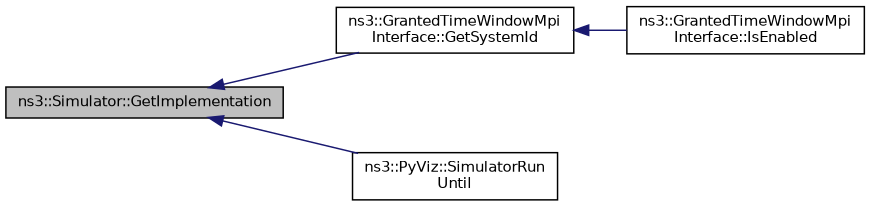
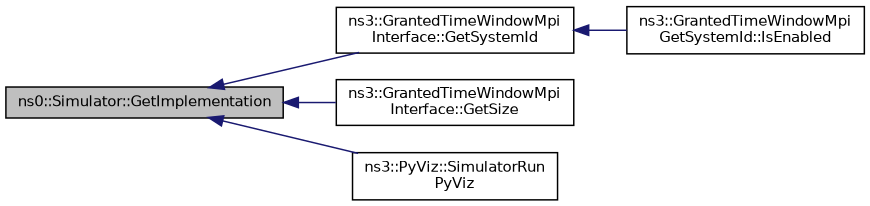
node "ns3::GrantedTimeWindowMpi Interface::IsEnabled": label "ns3::GrantedTimeWindowMpi Interface::IsEnabled" -> "ns3::GrantedTimeWindowMpi GetSystemId::IsEnabled"
node "ns3::Simulator::GetImplementation": label "ns3::Simulator::GetImplementation" -> "ns0::Simulator::GetImplementation"
node "ns3::GrantedTimeWindowMpi Interface::GetSize": added
node "ns3::PyViz::SimulatorRun Until": label "ns3::PyViz::SimulatorRun Until" -> "ns3::PyViz::SimulatorRun PyViz"
